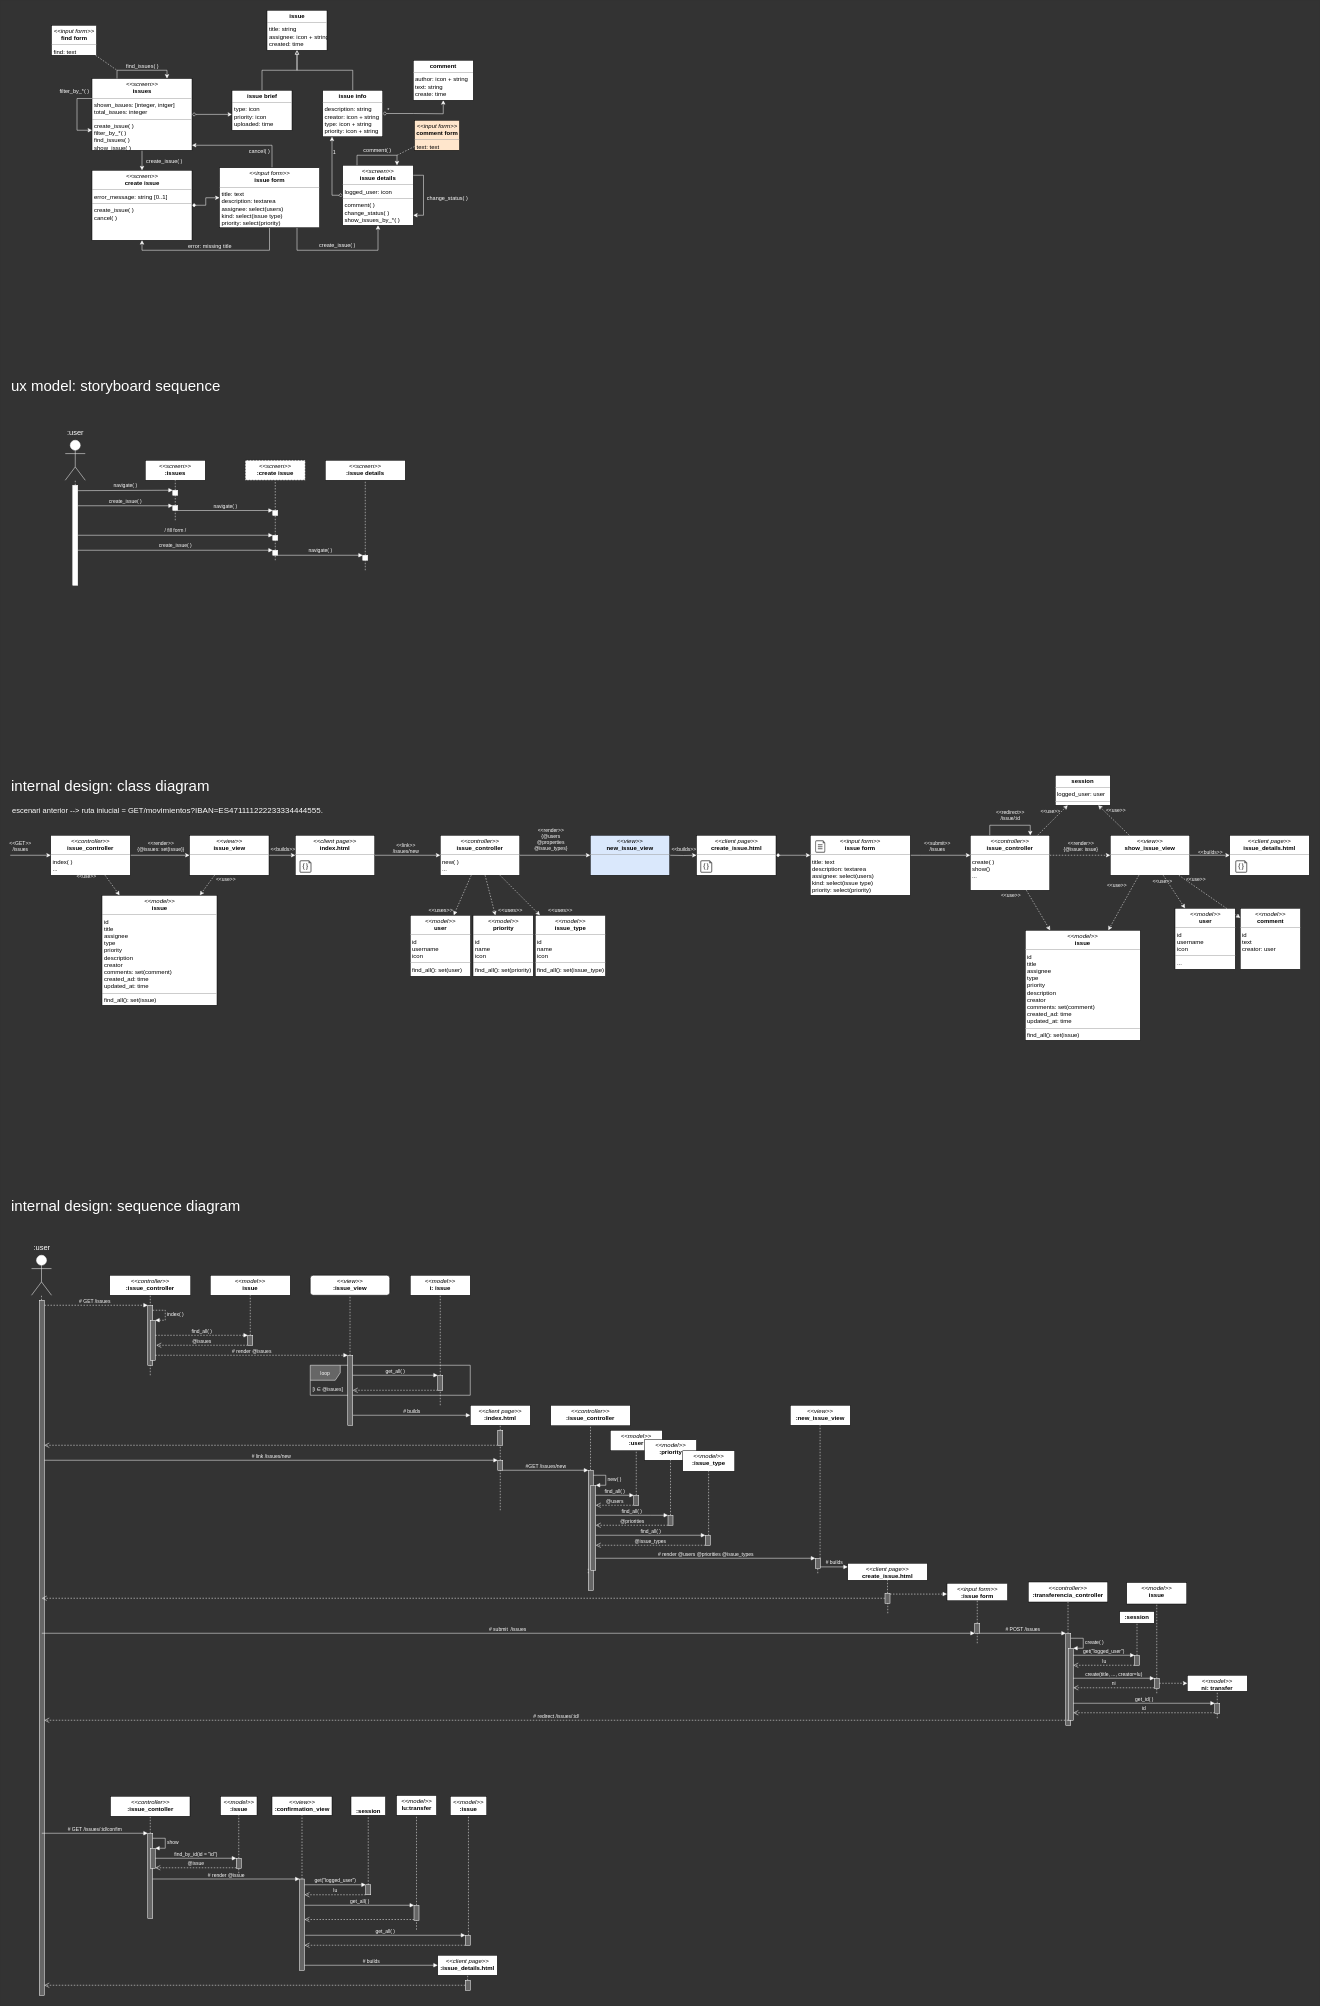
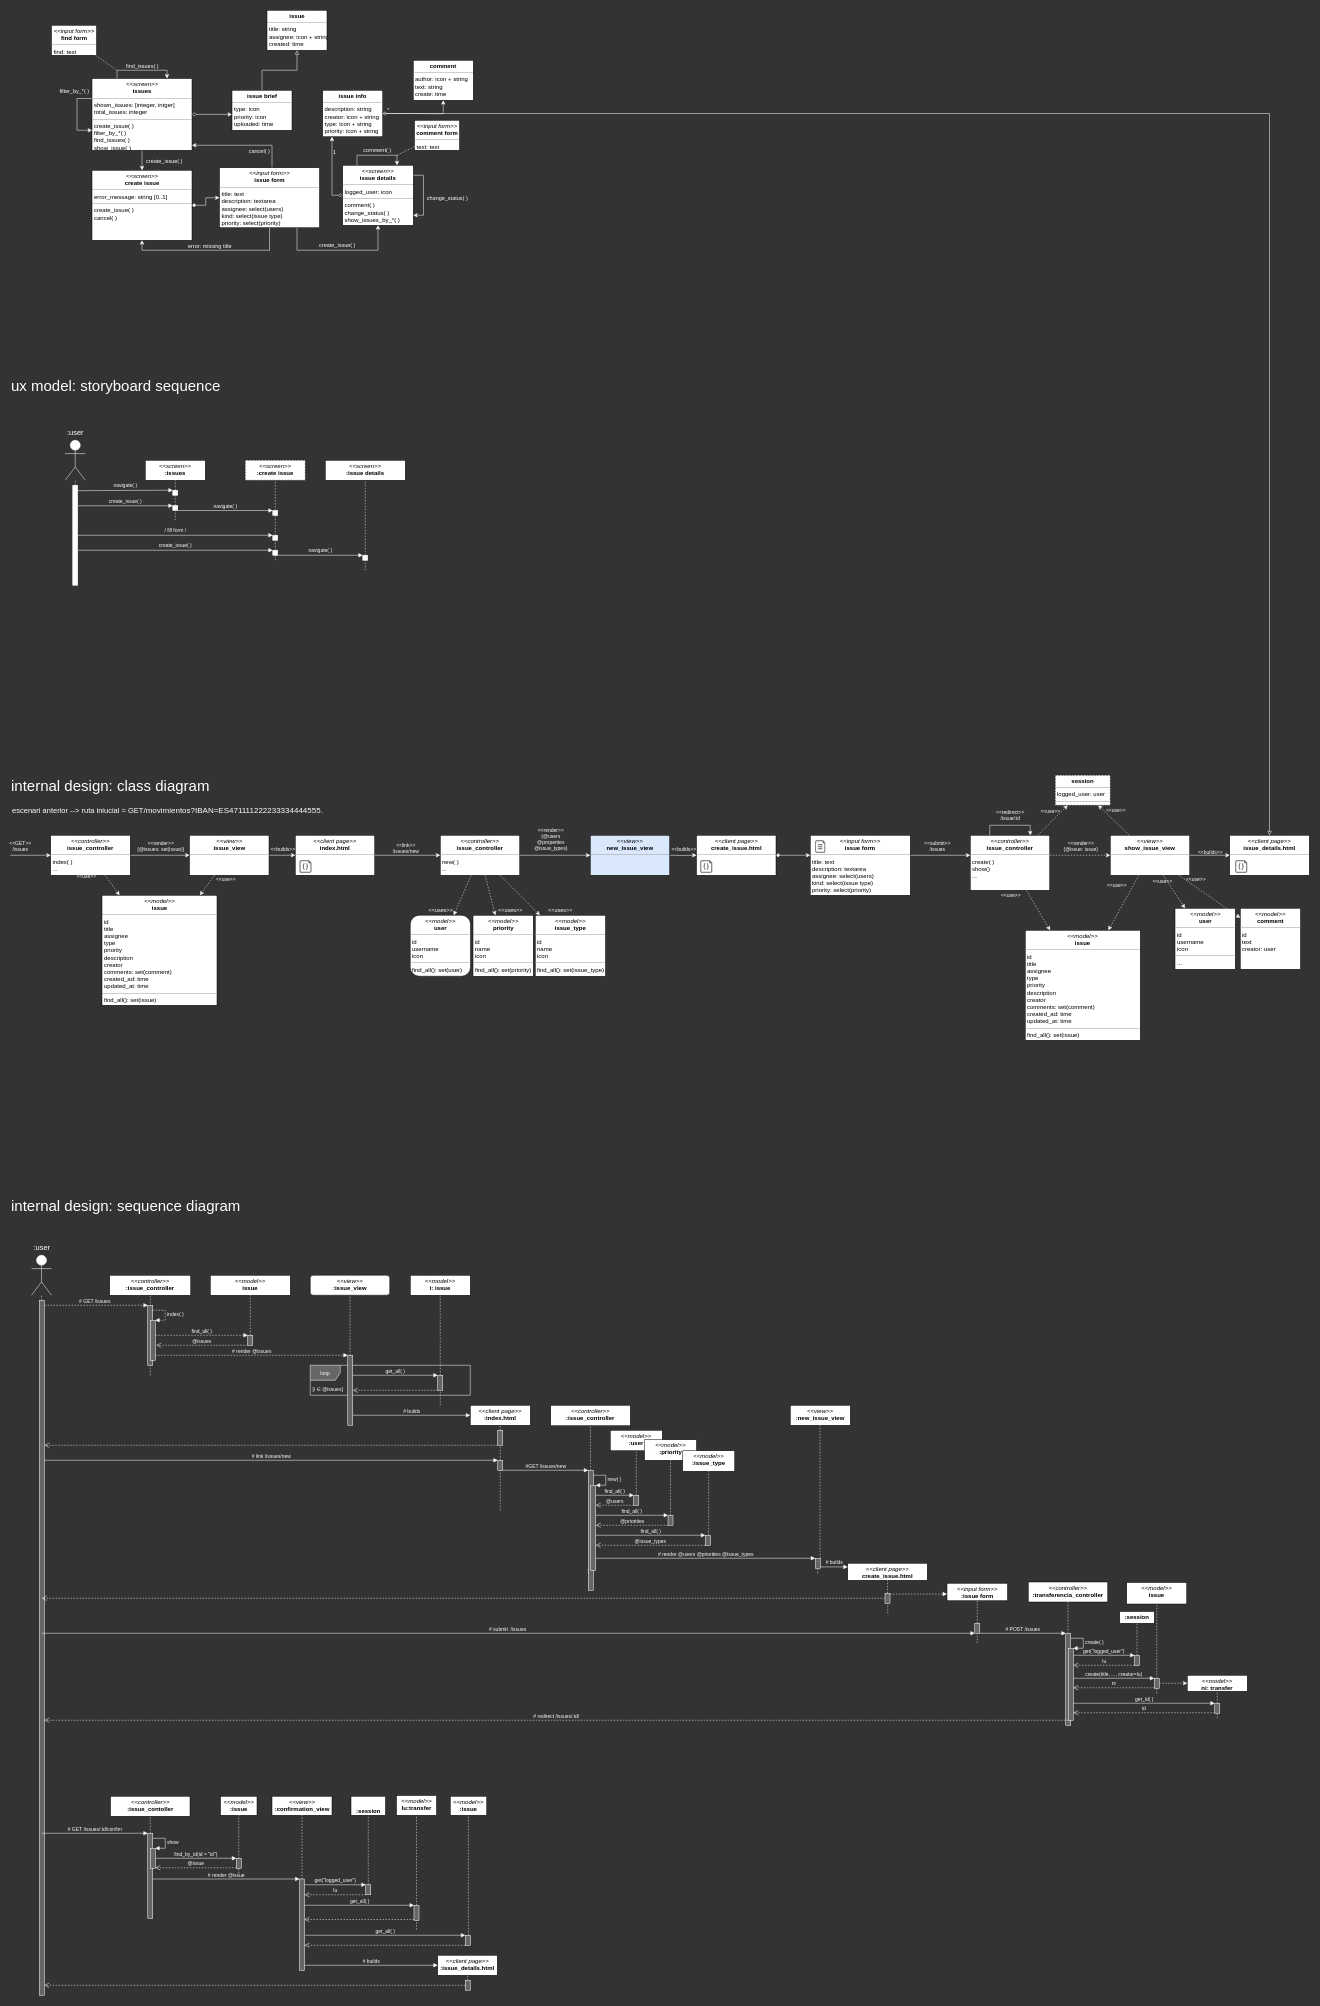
edge "issue info description: string creator: icon + string type: icon + string priority: icon + string" -> "issue title: string assignee: icon + string created: time": now "issue info description: string creator: icon + string type: icon + string priority: icon + string" -> "<<client page>> issue_details.html"
node "<<input form>> comment form text: text": fillcolor #ffe6cc -> #ffffff
node "session logged_user: user": style solid -> dashed
node "<<model>> user id username icon find_all(): set(user)": shape rectangle -> rounded rectangle
